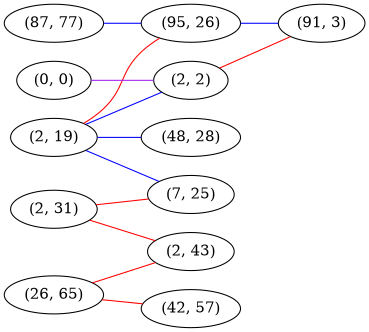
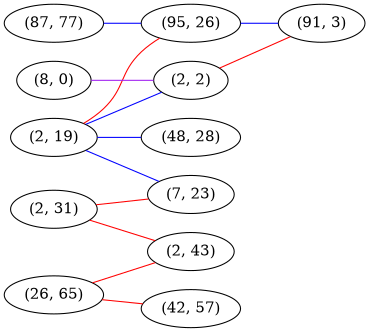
node "(0, 0)": label "(0, 0)" -> "(8, 0)"
node "(7, 25)": label "(7, 25)" -> "(7, 23)"
